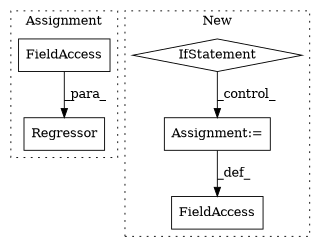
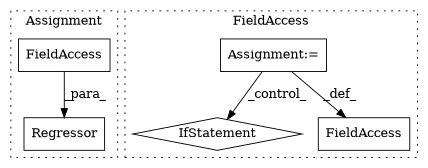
cluster "New": label "New" -> "FieldAccess"
edge "IfStatement" -> "Assignment:=": reversed
